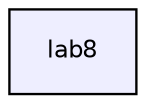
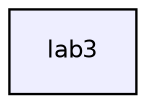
node "lab8": label "lab8" -> "lab3"
